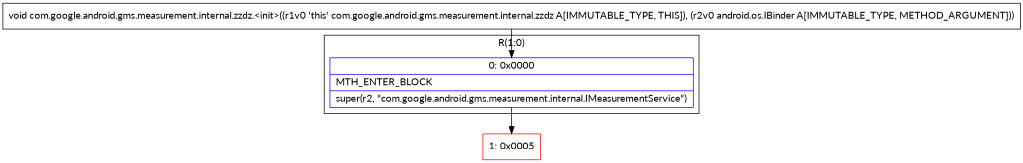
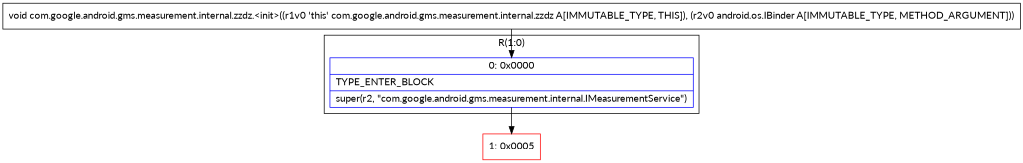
node "0: 0x0000": text "MTH_ENTER_BLOCK" -> "TYPE_ENTER_BLOCK"
